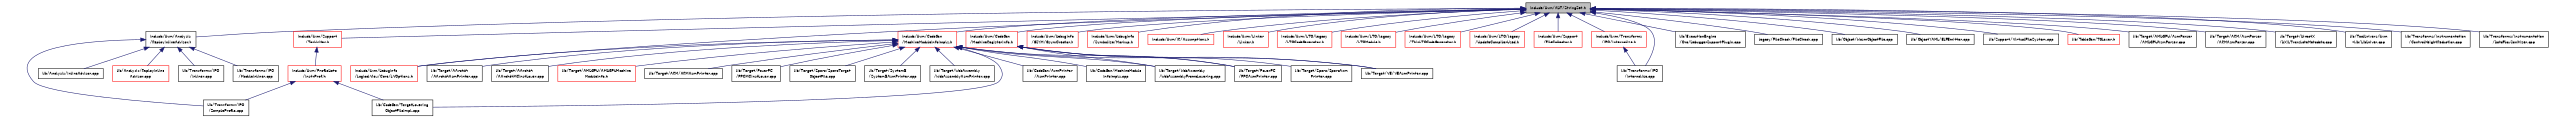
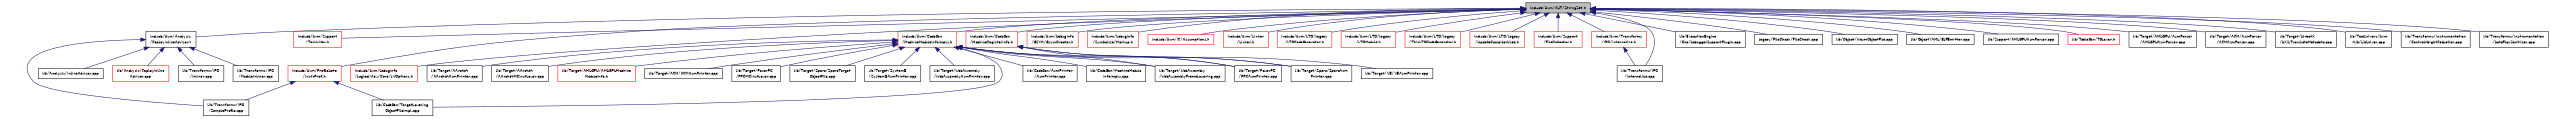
node "lib/Support/VirtualFileSystem.cpp": label "lib/Support/VirtualFileSystem.cpp" -> "lib/Support/AMDGPUAsmParser.cpp"
edge "include/llvm/DebugInfo /LogicalView/Core/LVOptions.h" -> "include/llvm/CodeGen /MachineModuleInfoImpls.h": now "lib/Target/Sparc/SparcAsm Printer.cpp" -> "include/llvm/CodeGen /MachineModuleInfoImpls.h"
edge "lib/Target/VE/VEAsmPrinter.cpp" -> "include/llvm/CodeGen /MachineRegisterInfo.h": removed
edge "include/llvm/ProfileData /InstrProf.h" -> "include/llvm/Support /TarWriter.h": now "include/llvm/ProfileData /InstrProf.h" -> "include/llvm/ADT/StringSet.h"
